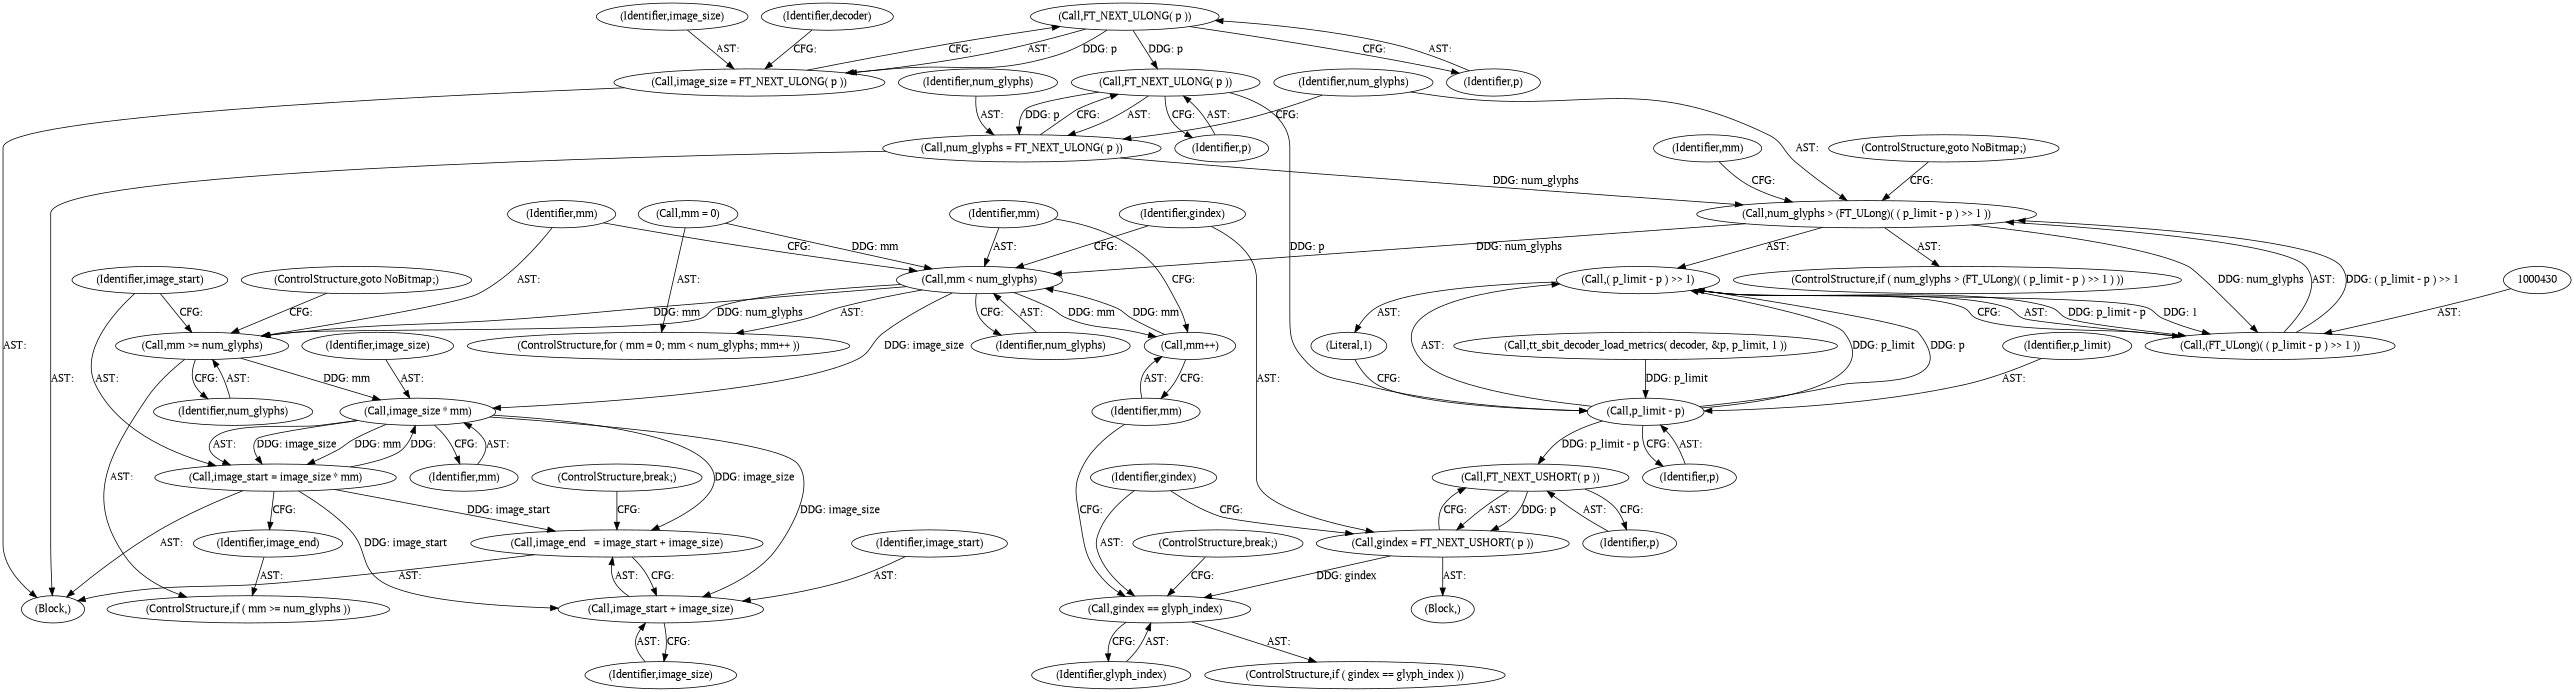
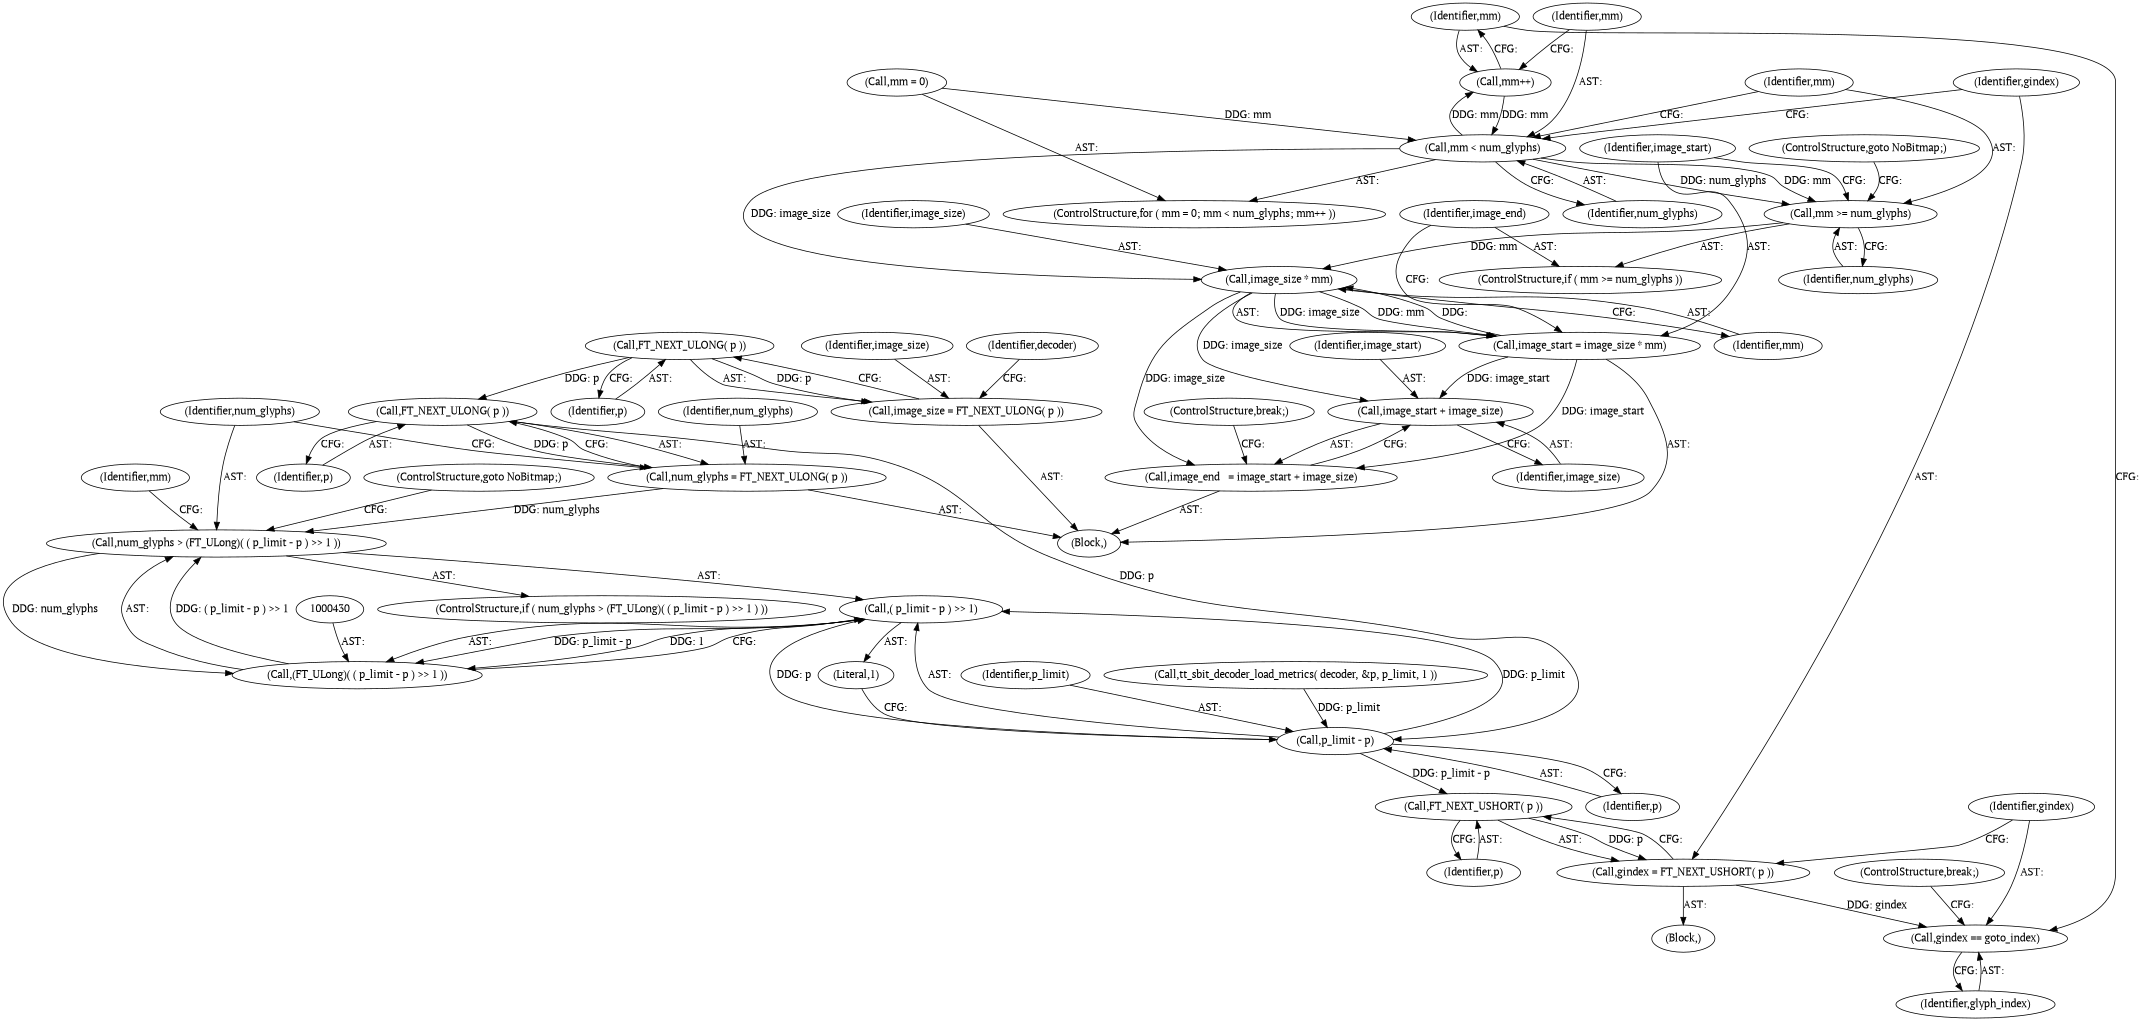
edge "(Call,num_glyphs > (FT_ULong)( ( p_limit - p ) >> 1 ))" -> "(Call,mm < num_glyphs)": removed, label "DDG: num_glyphs"
edge "(Call,image_start = image_size * mm)" -> "(Identifier,image_end)": reversed
node "(Call,gindex == glyph_index)": label "(Call,gindex == glyph_index)" -> "(Call,gindex == goto_index)"
node "(ControlStructure,if ( gindex == glyph_index ))": removed
